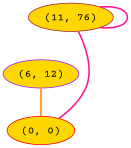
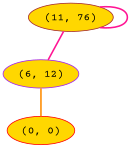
edge "(11, 76)" -- "(0, 0)": now "(11, 76)" -- "(6, 12)"
